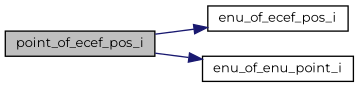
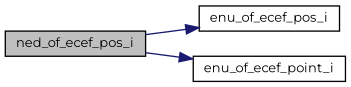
node "point_of_ecef_pos_i": label "point_of_ecef_pos_i" -> "ned_of_ecef_pos_i"
node "enu_of_enu_point_i": label "enu_of_enu_point_i" -> "enu_of_ecef_point_i"
